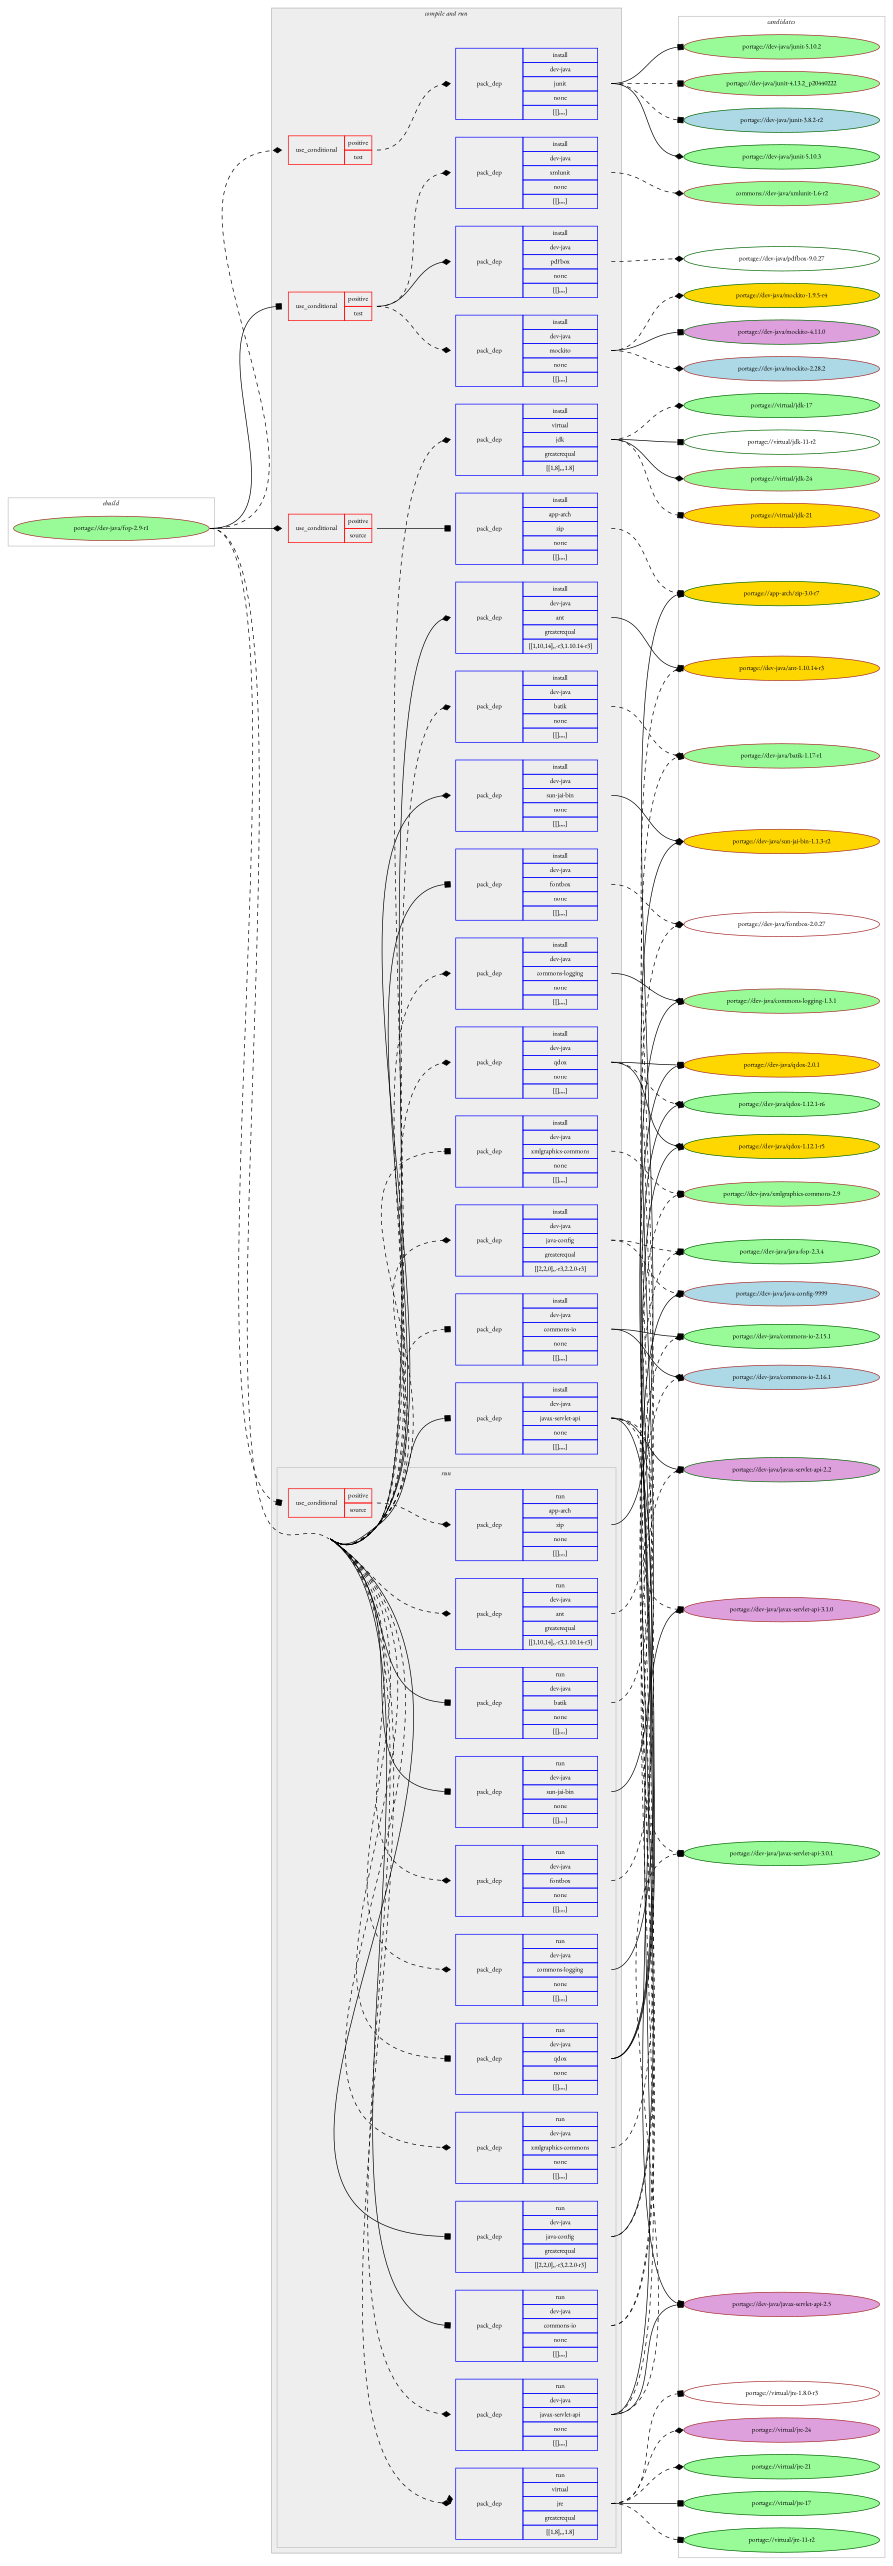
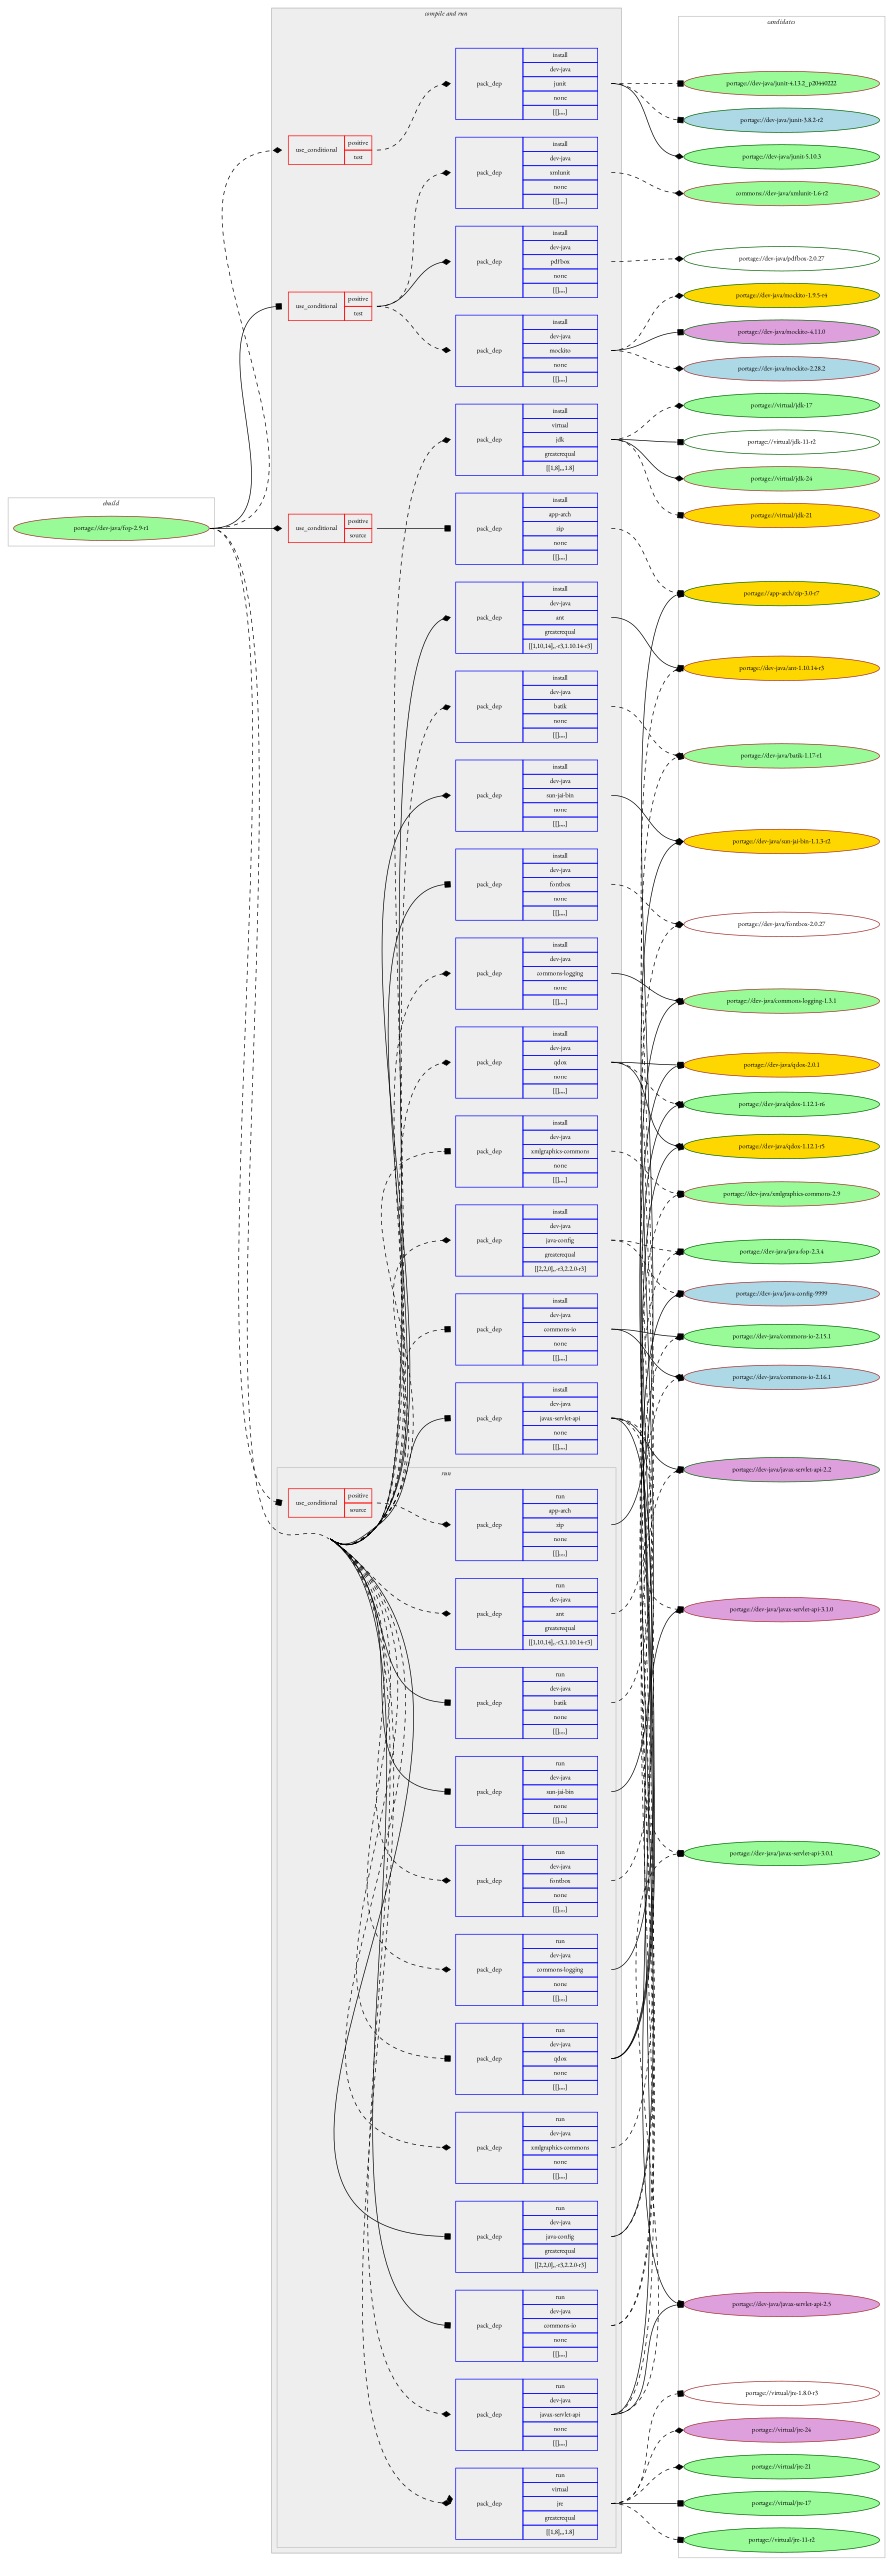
node "portage://dev-java/junit-5.10.2": removed
node "portage://dev-java/pdfbox-9.0.27": label "portage://dev-java/pdfbox-9.0.27" -> "portage://dev-java/pdfbox-2.0.27"
